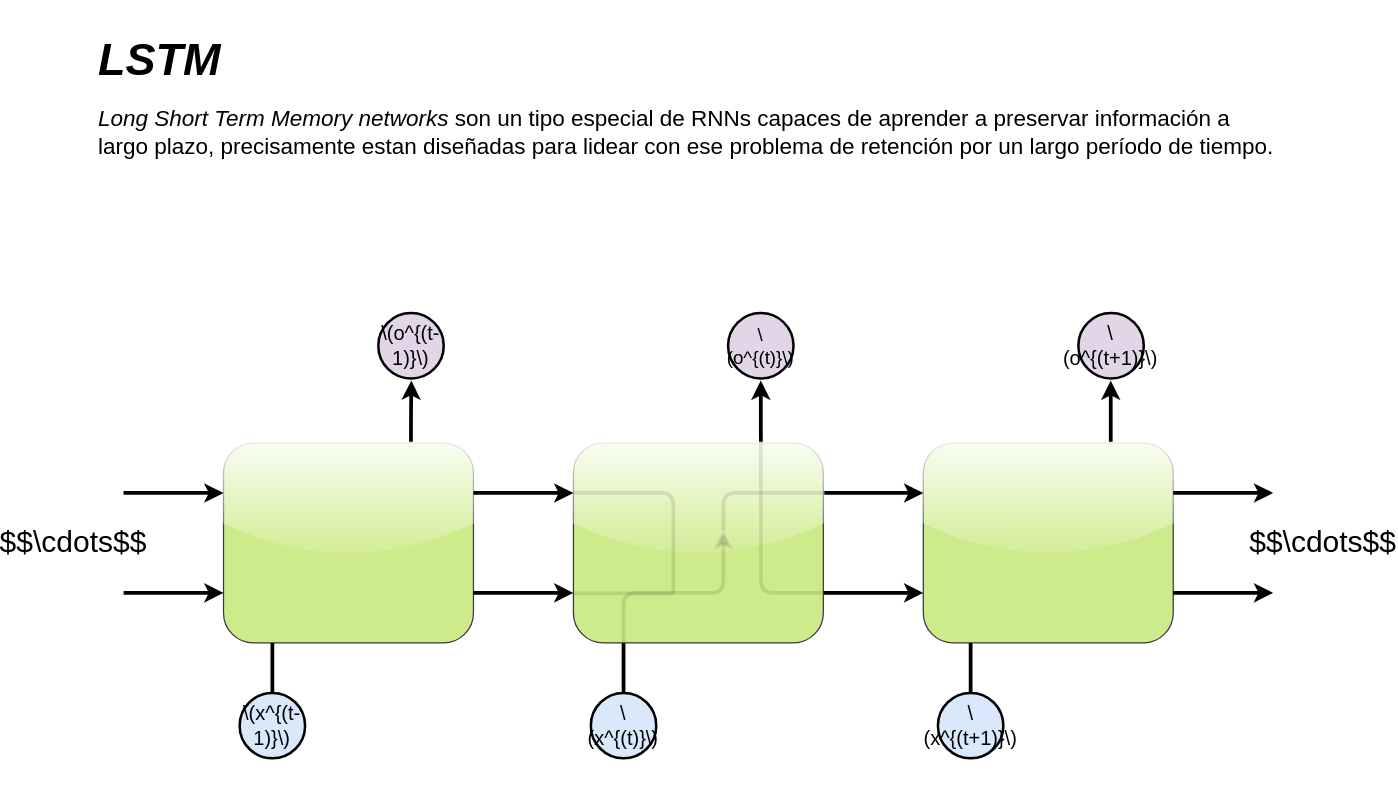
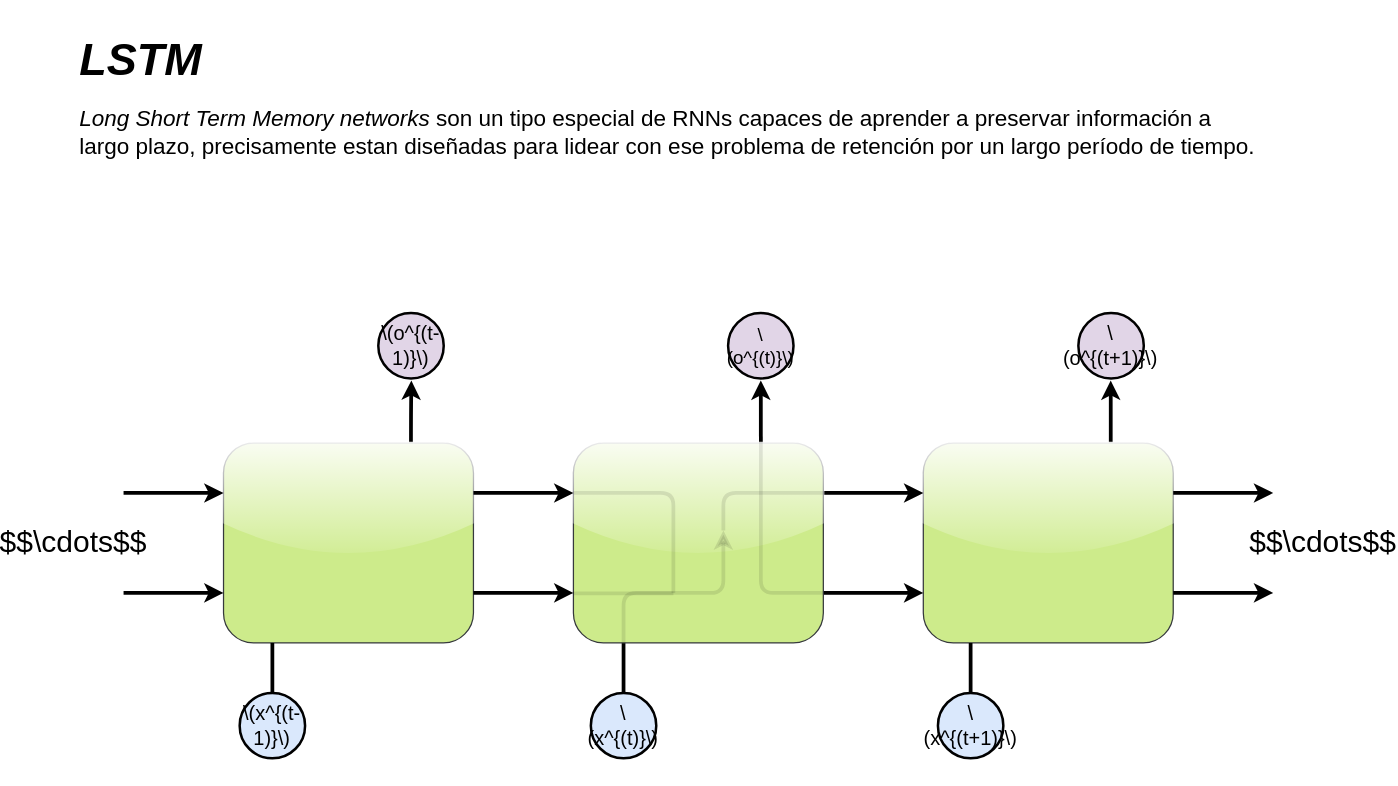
node "LSTM Long Short Term Memory networks son un tipo especial de RNNs capaces de aprender a preservar información a largo plazo, precisamente estan diseñadas para lidear con ese problema de retención por un largo período de tiempo.": moved (686, 132) -> (667, 132)
